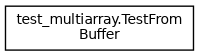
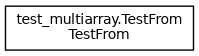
node "test_multiarray.TestFrom Buffer": label "test_multiarray.TestFrom Buffer" -> "test_multiarray.TestFrom TestFrom"
